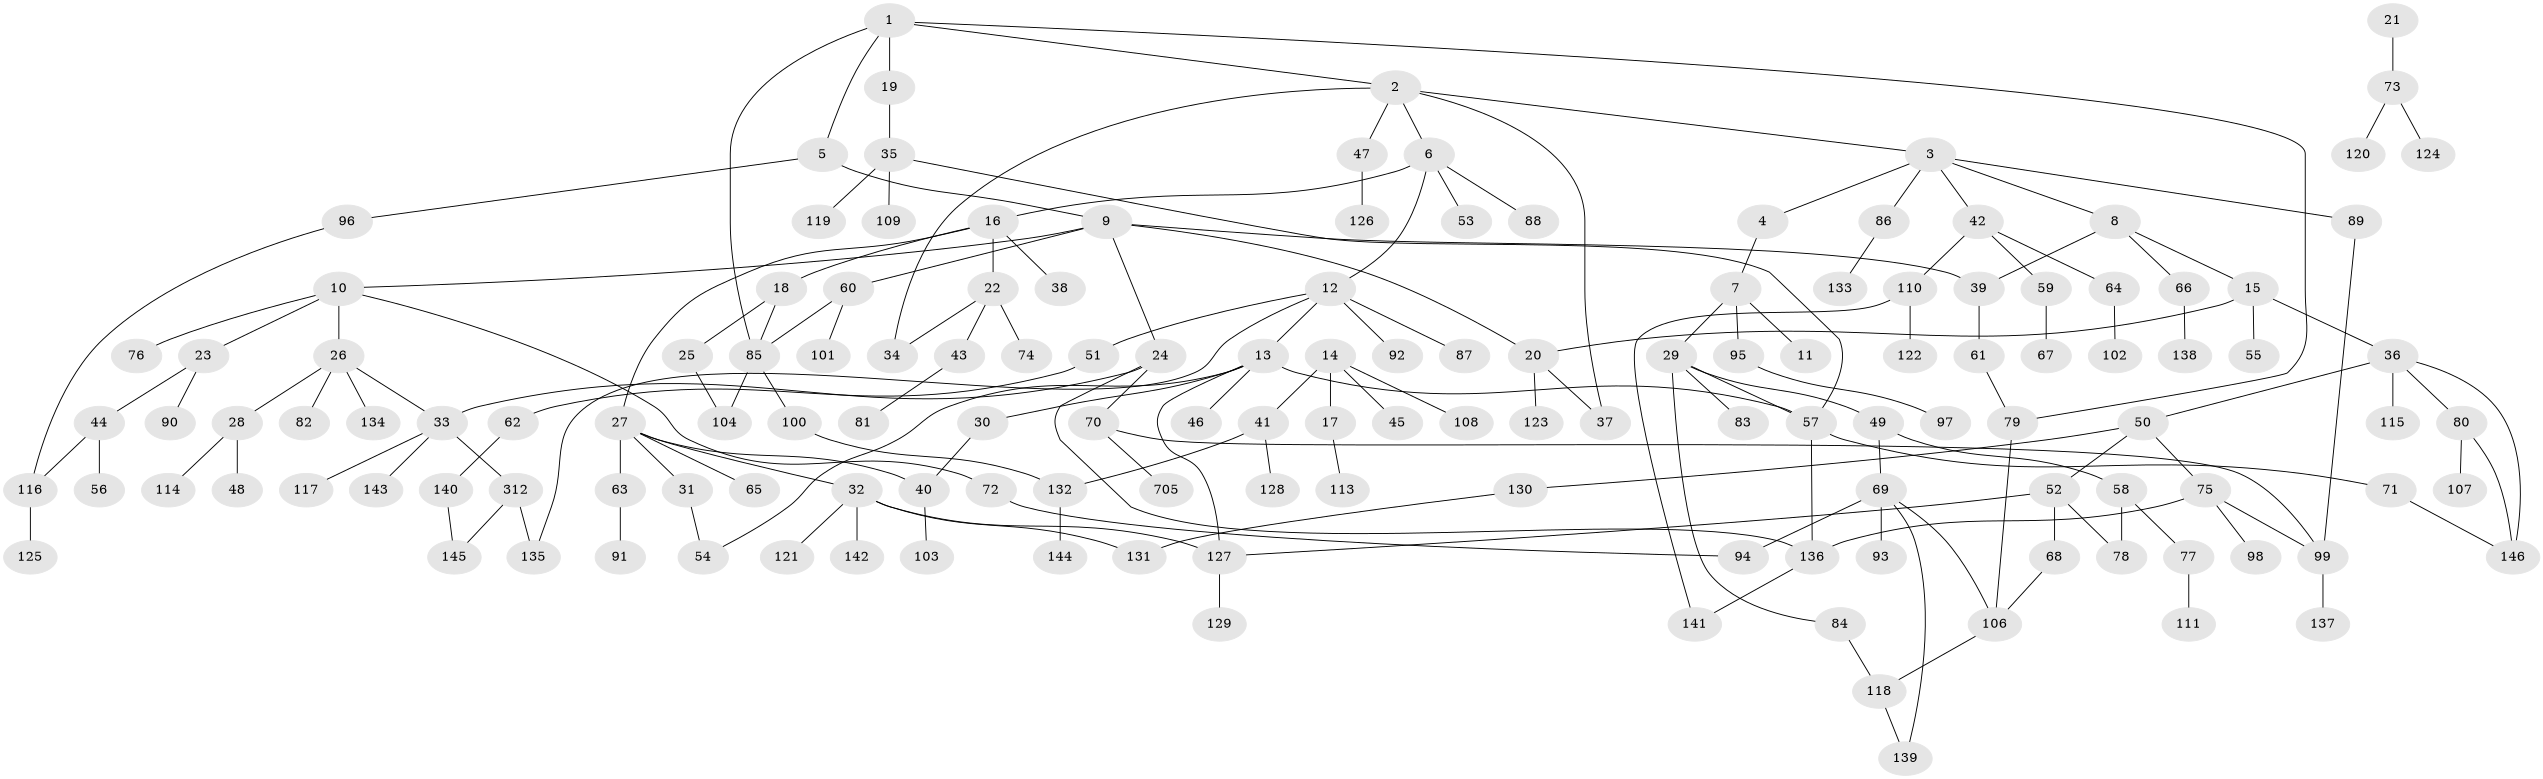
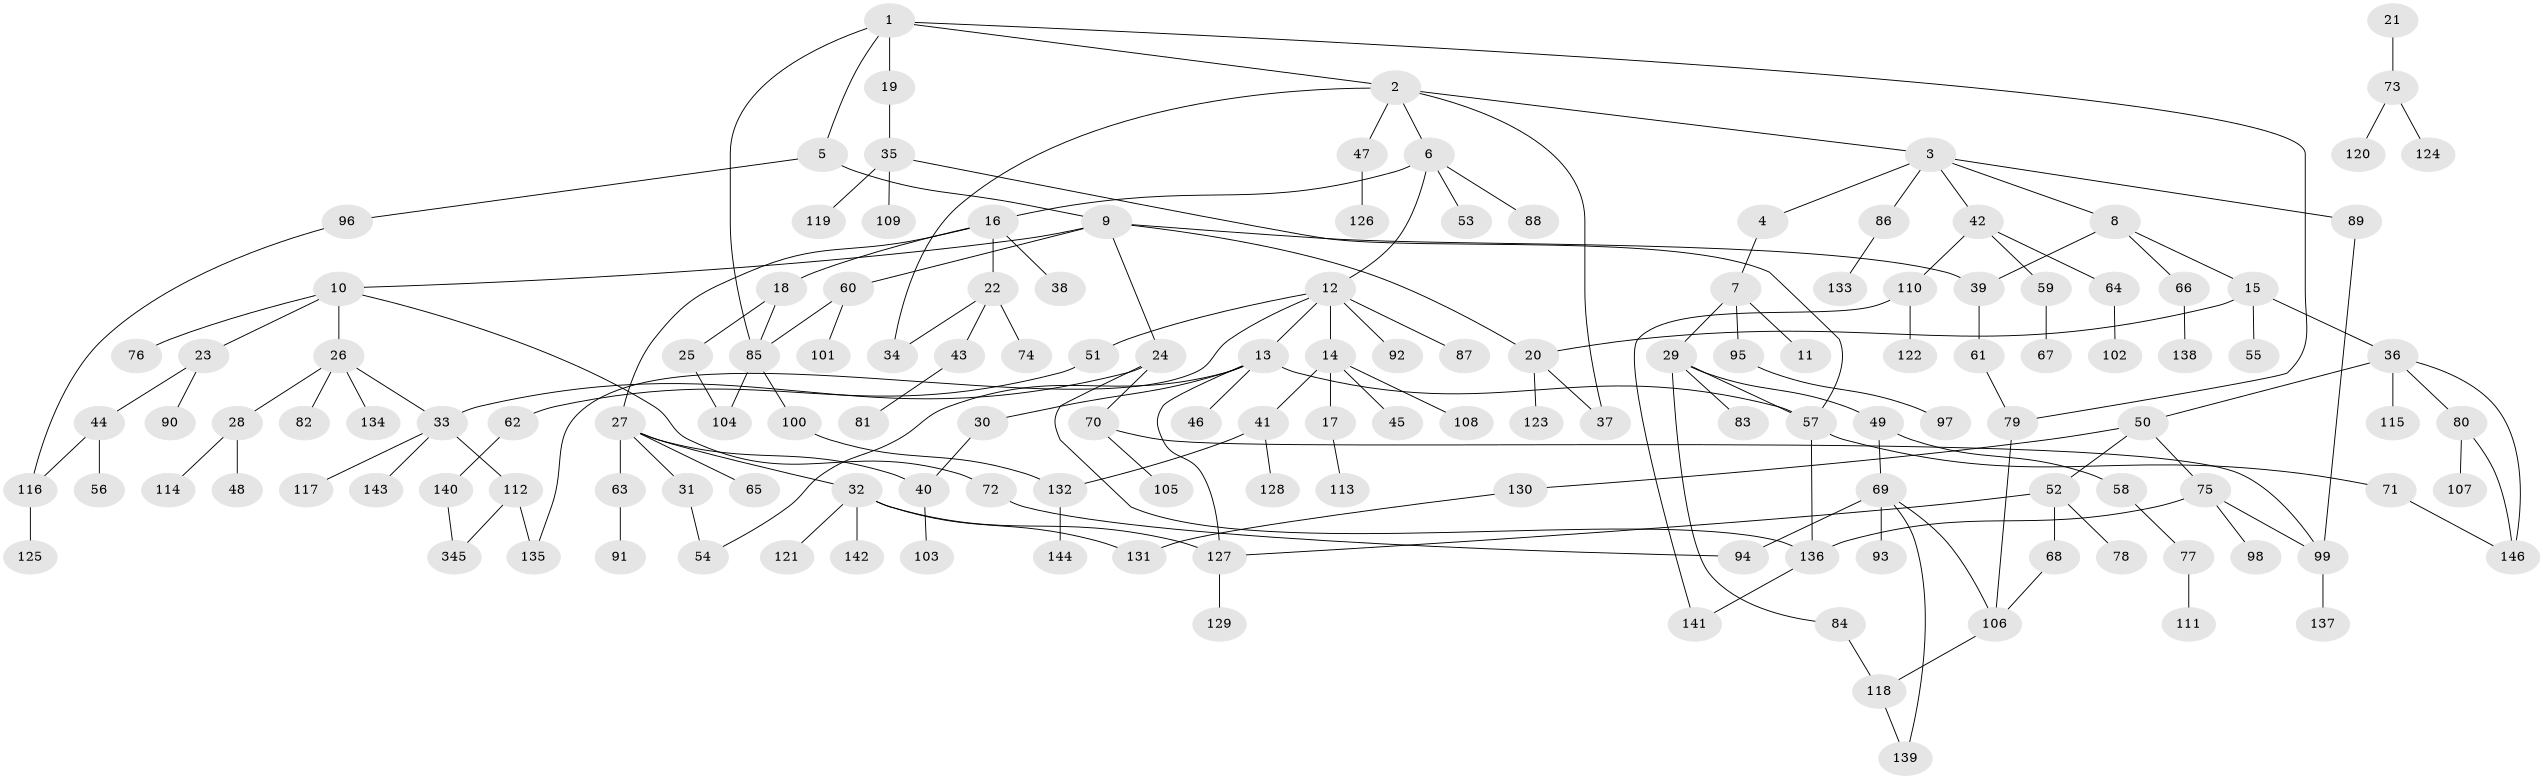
edge "12" -- "14": added
node "312": label "312" -> "112"
node "705": label "705" -> "105"
edge "58" -- "78": removed
node "145": label "145" -> "345"
